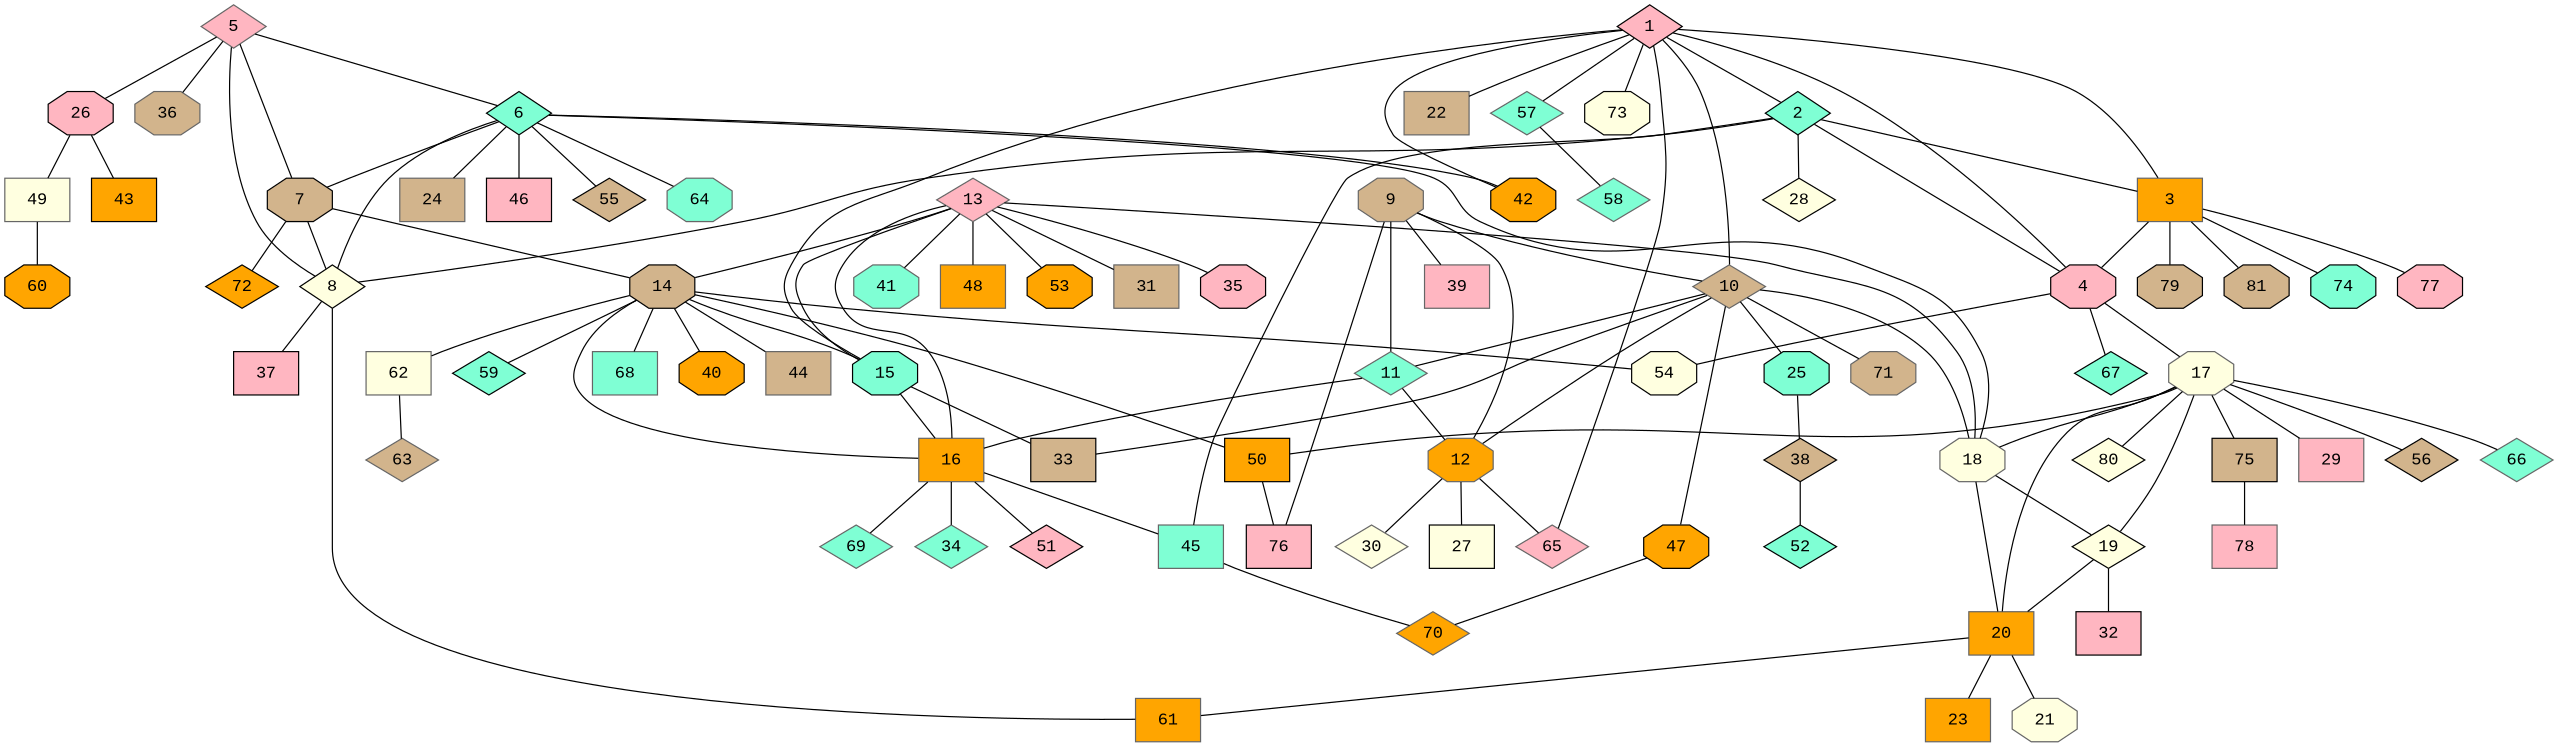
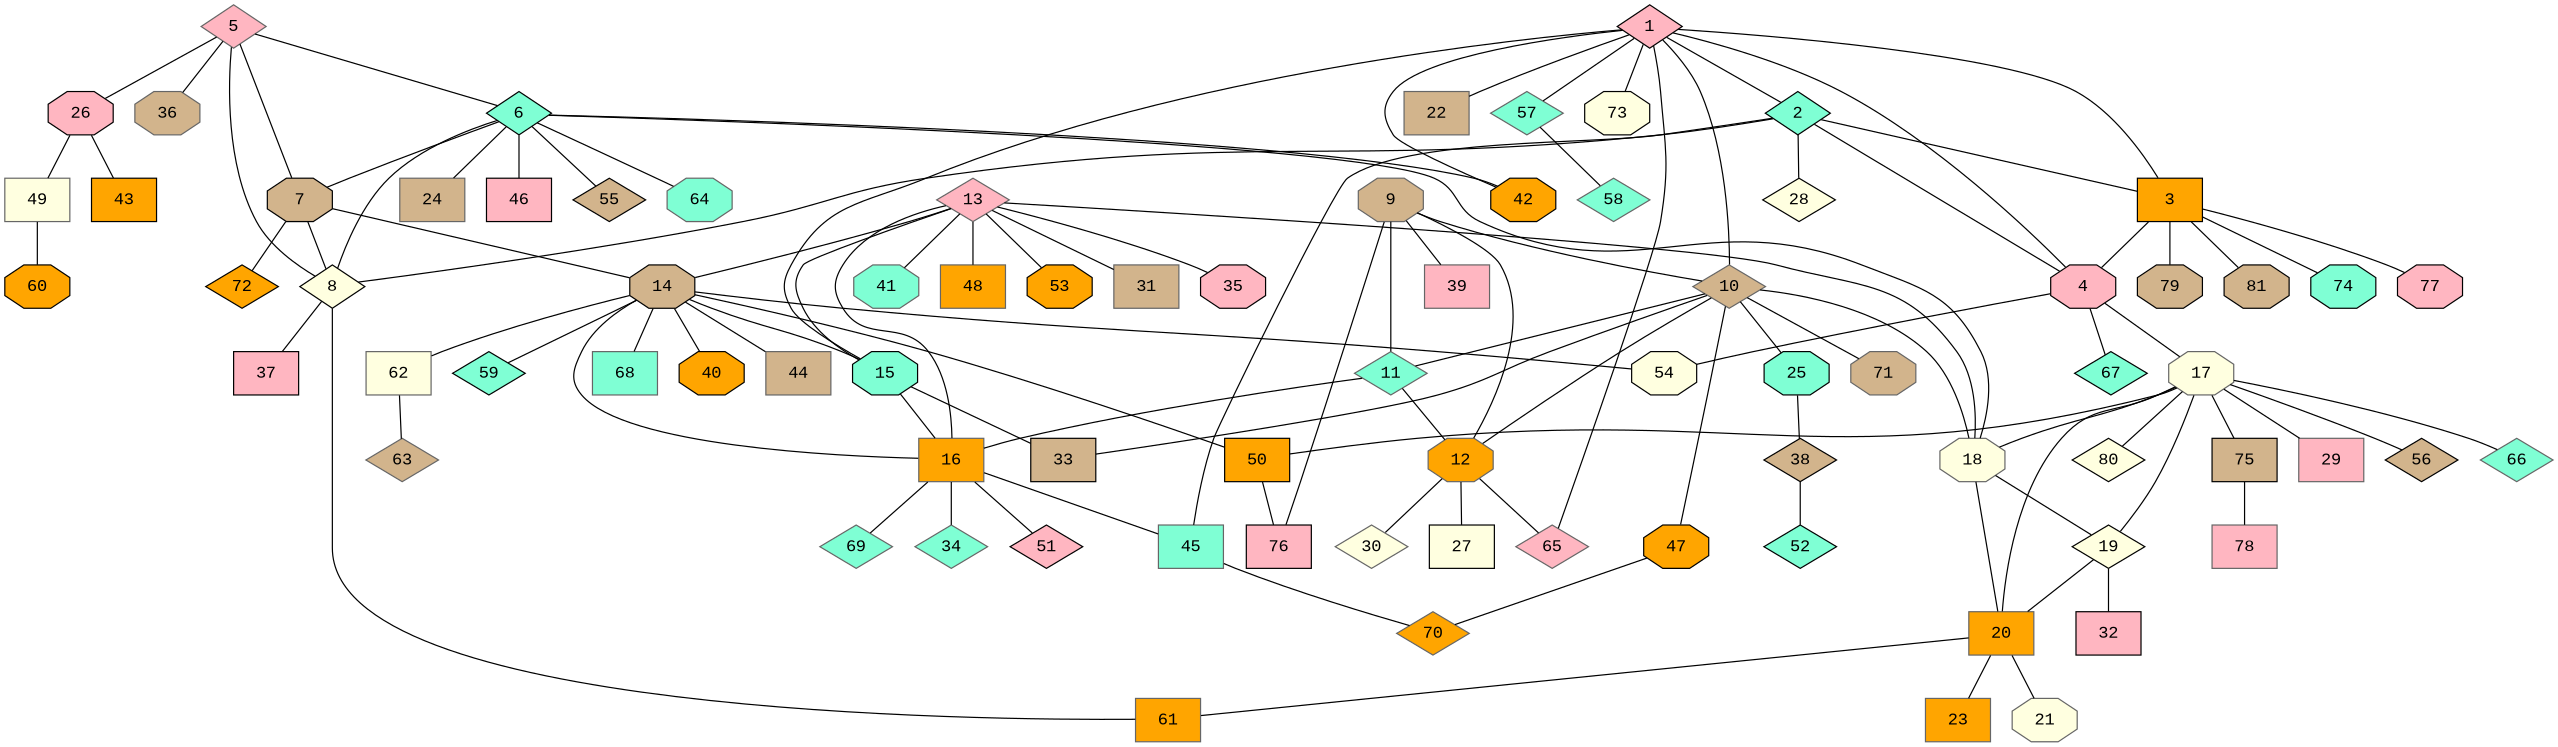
node "3": color gray40 -> black
